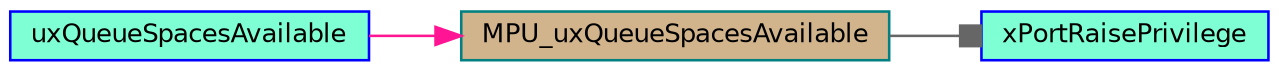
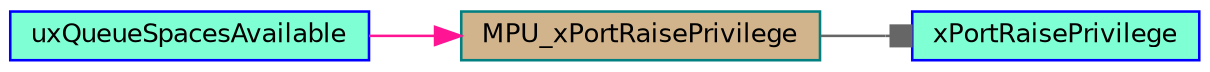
node "MPU_uxQueueSpacesAvailable": label "MPU_uxQueueSpacesAvailable" -> "MPU_xPortRaisePrivilege"
